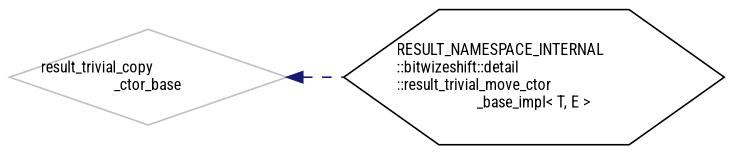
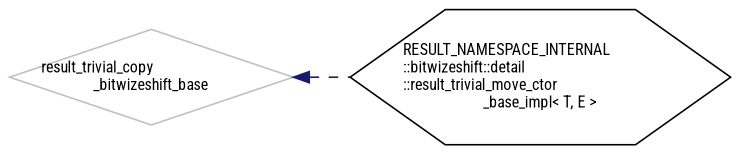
node "result_trivial_copy _ctor_base": label "result_trivial_copy _ctor_base" -> "result_trivial_copy _bitwizeshift_base"
